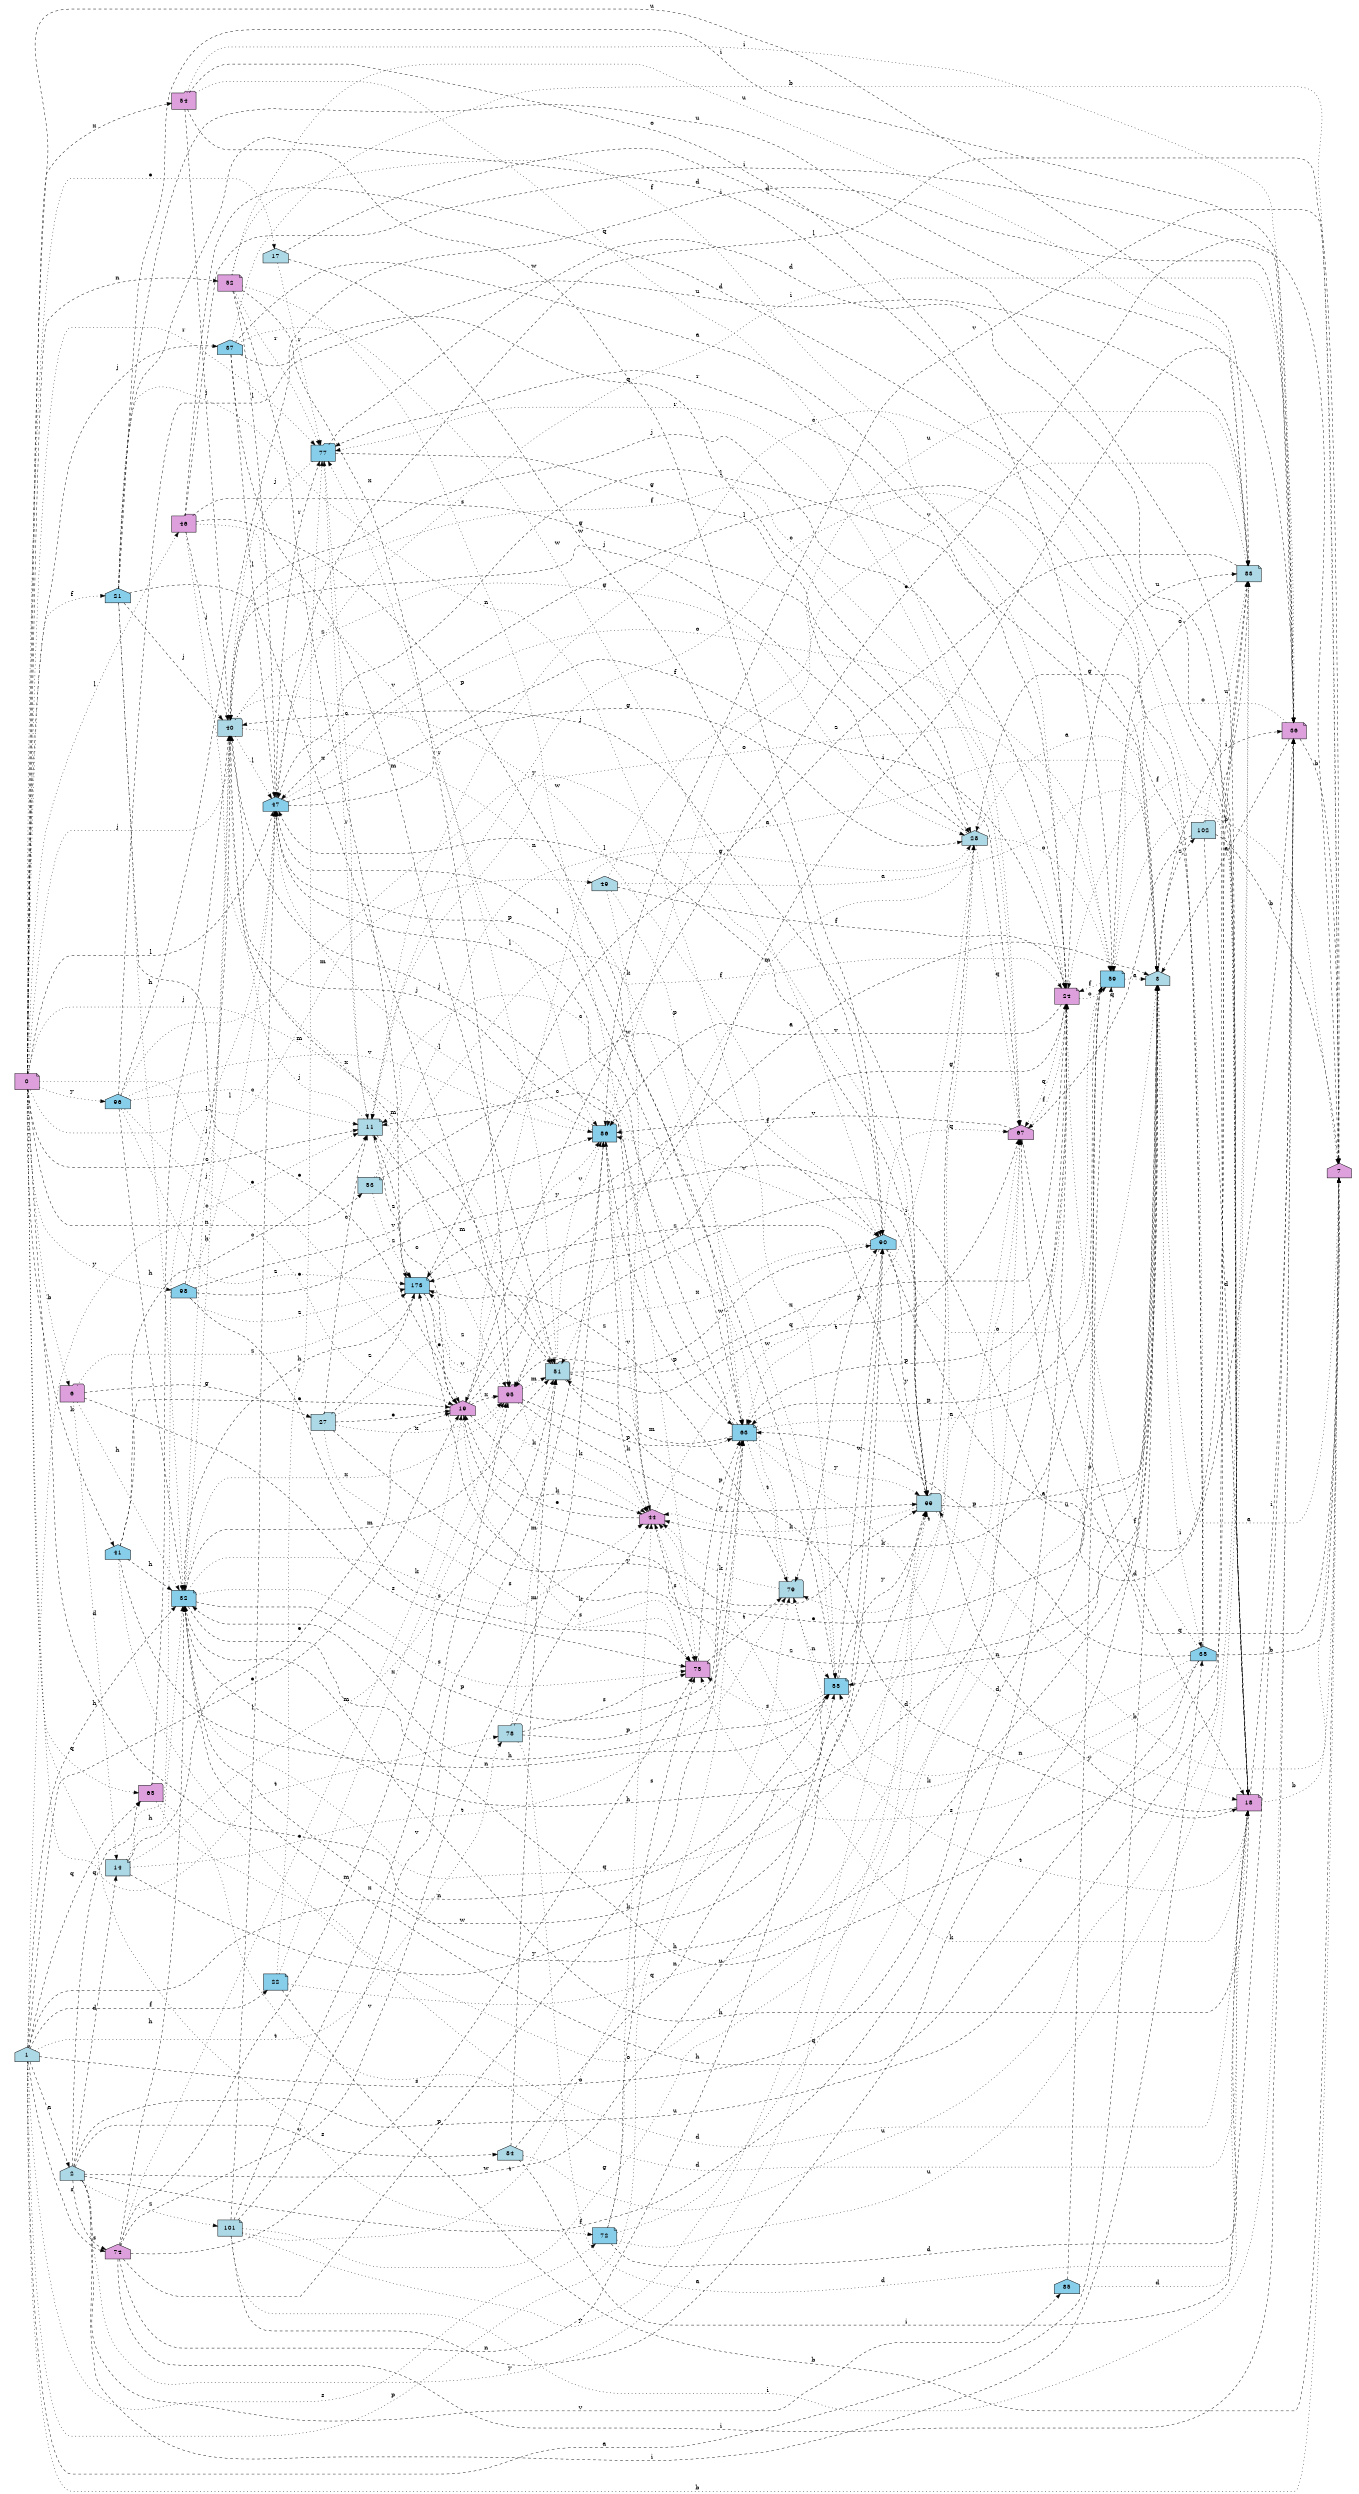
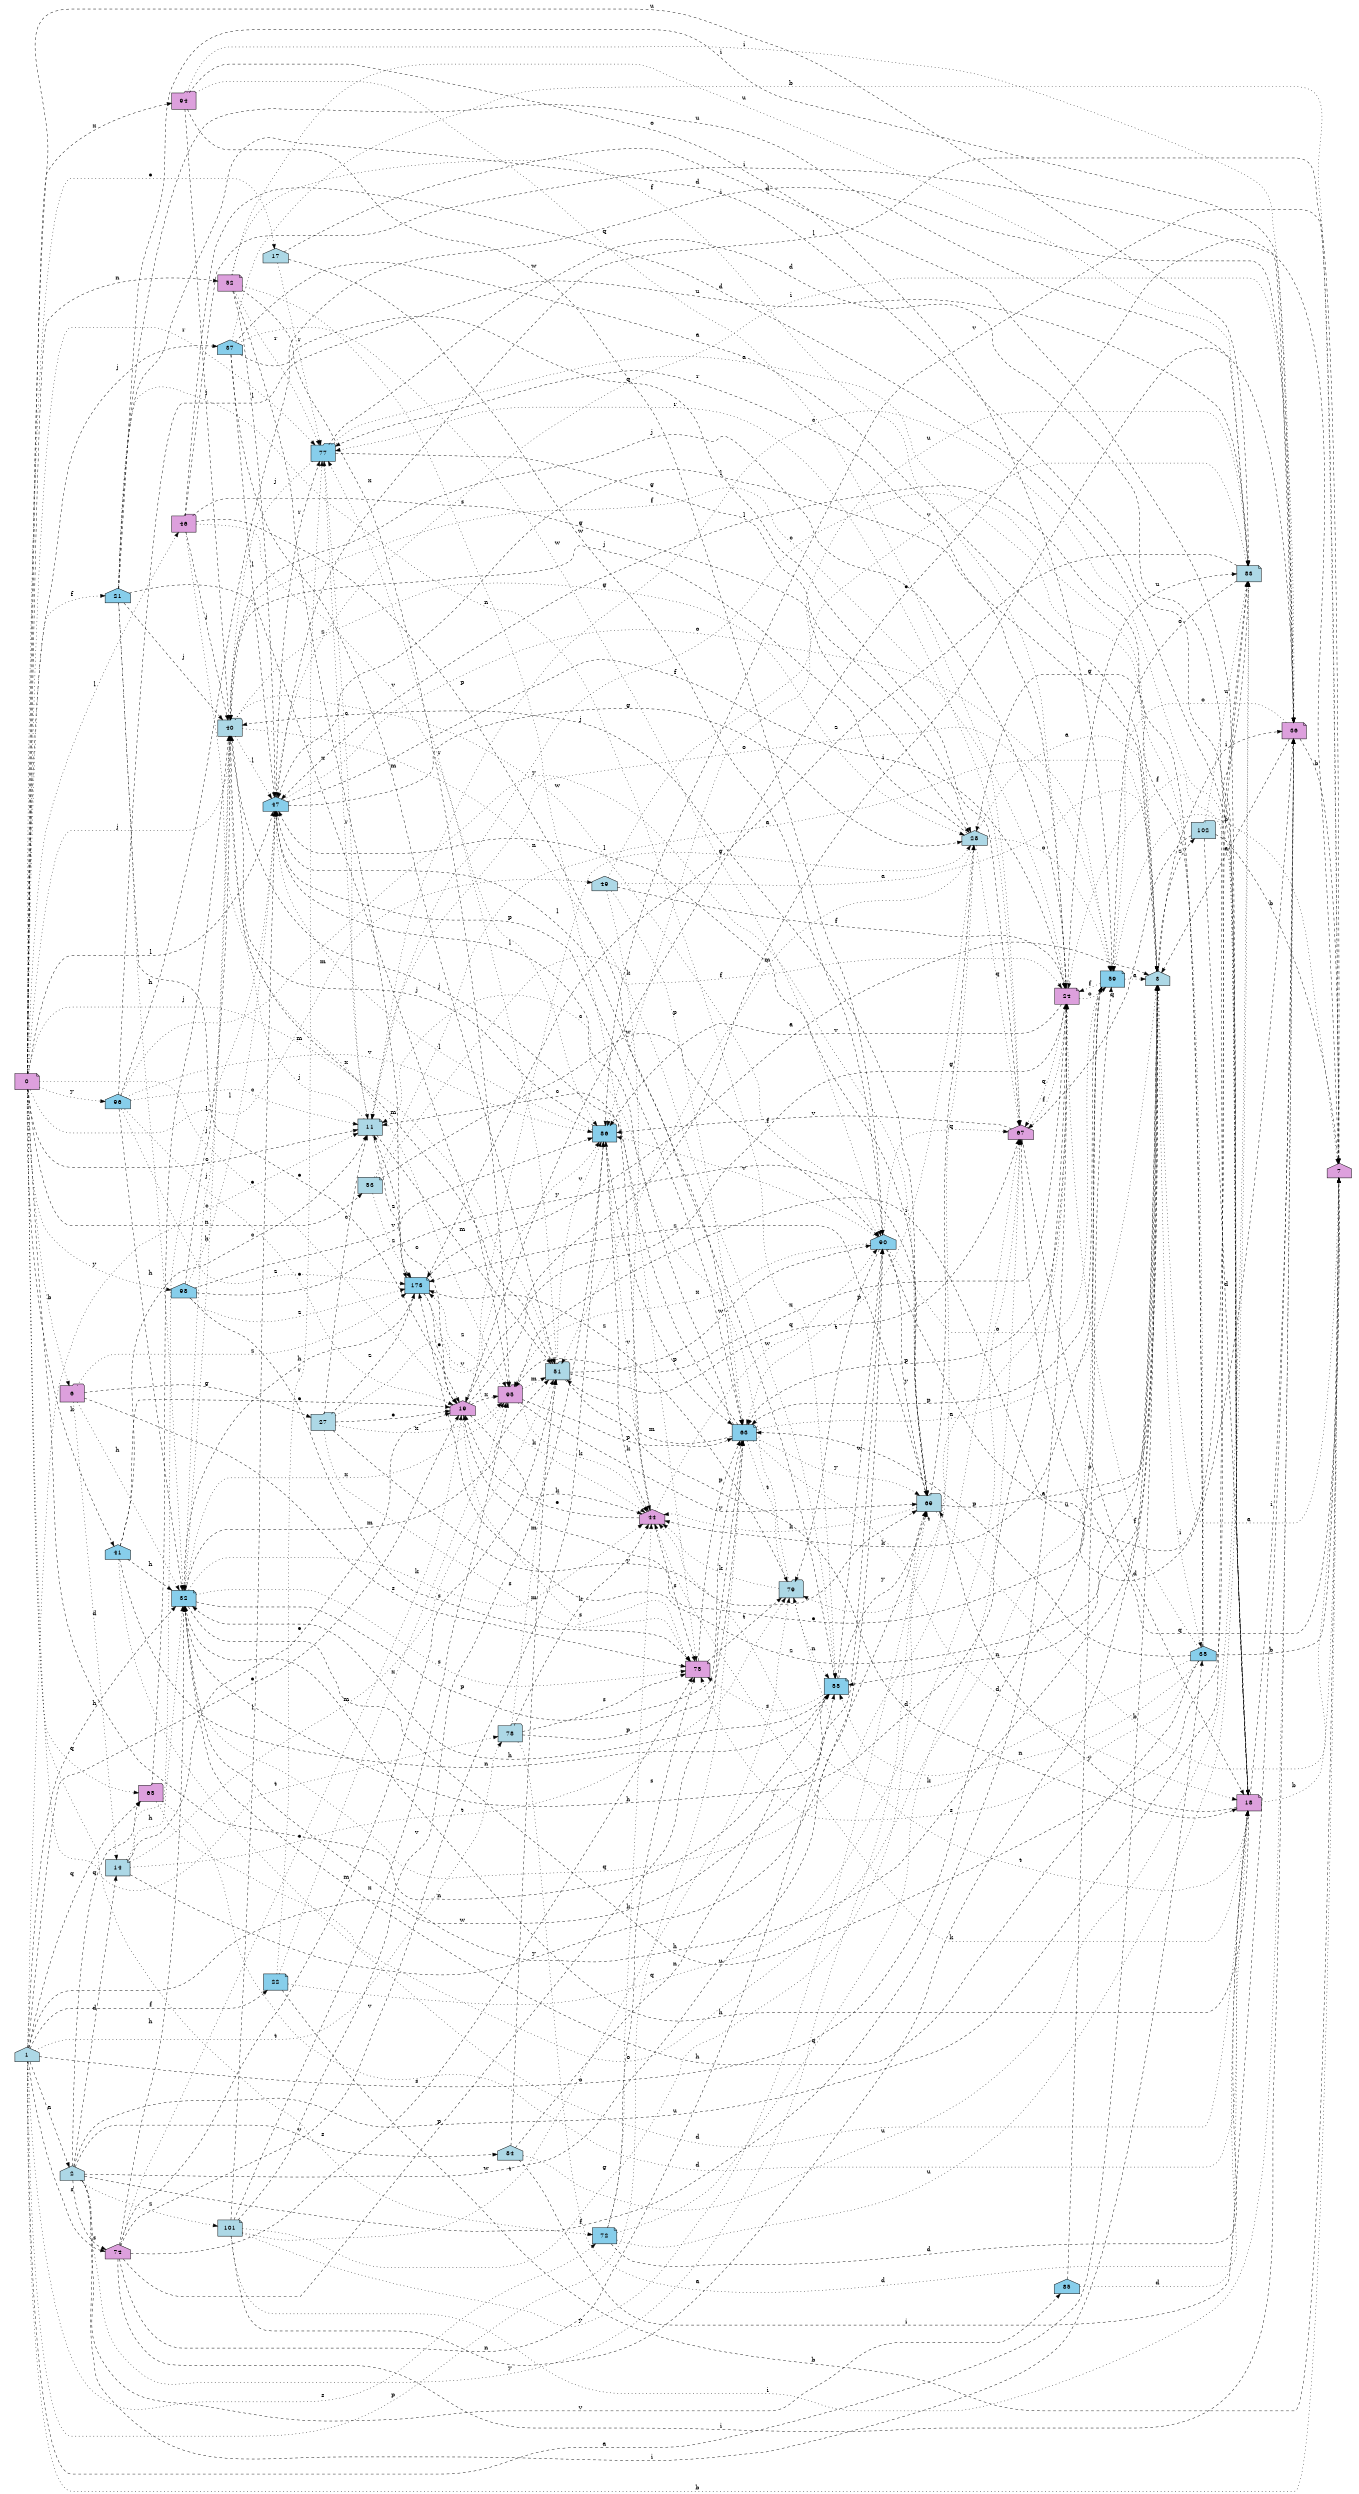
node "54": label "54" -> "94"
edge "77" -> "3": added, label "a"
node "99": label "99" -> "69"
